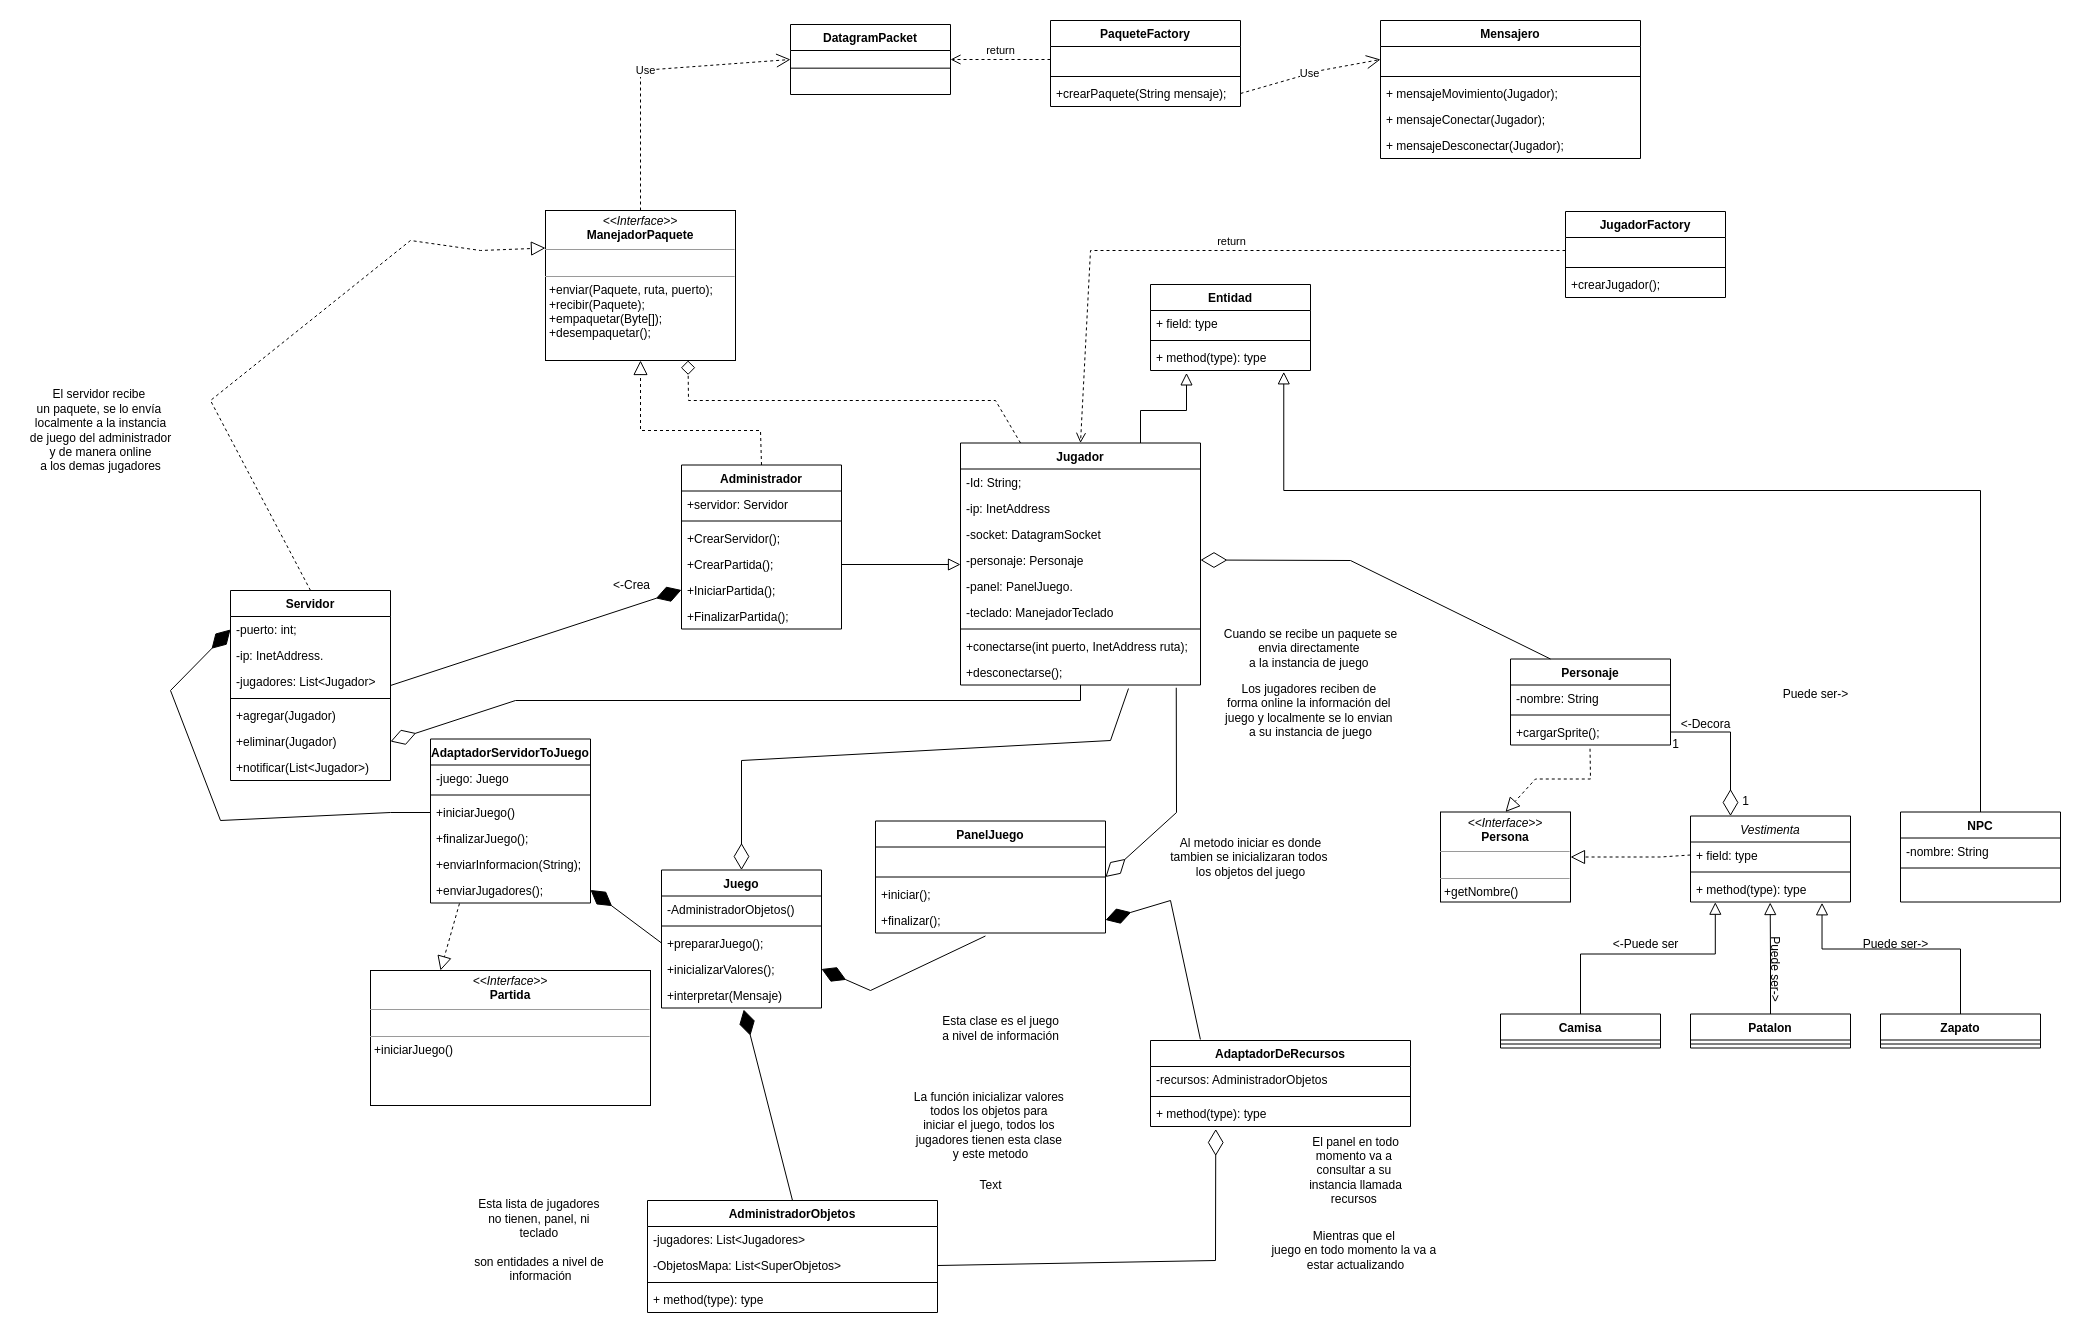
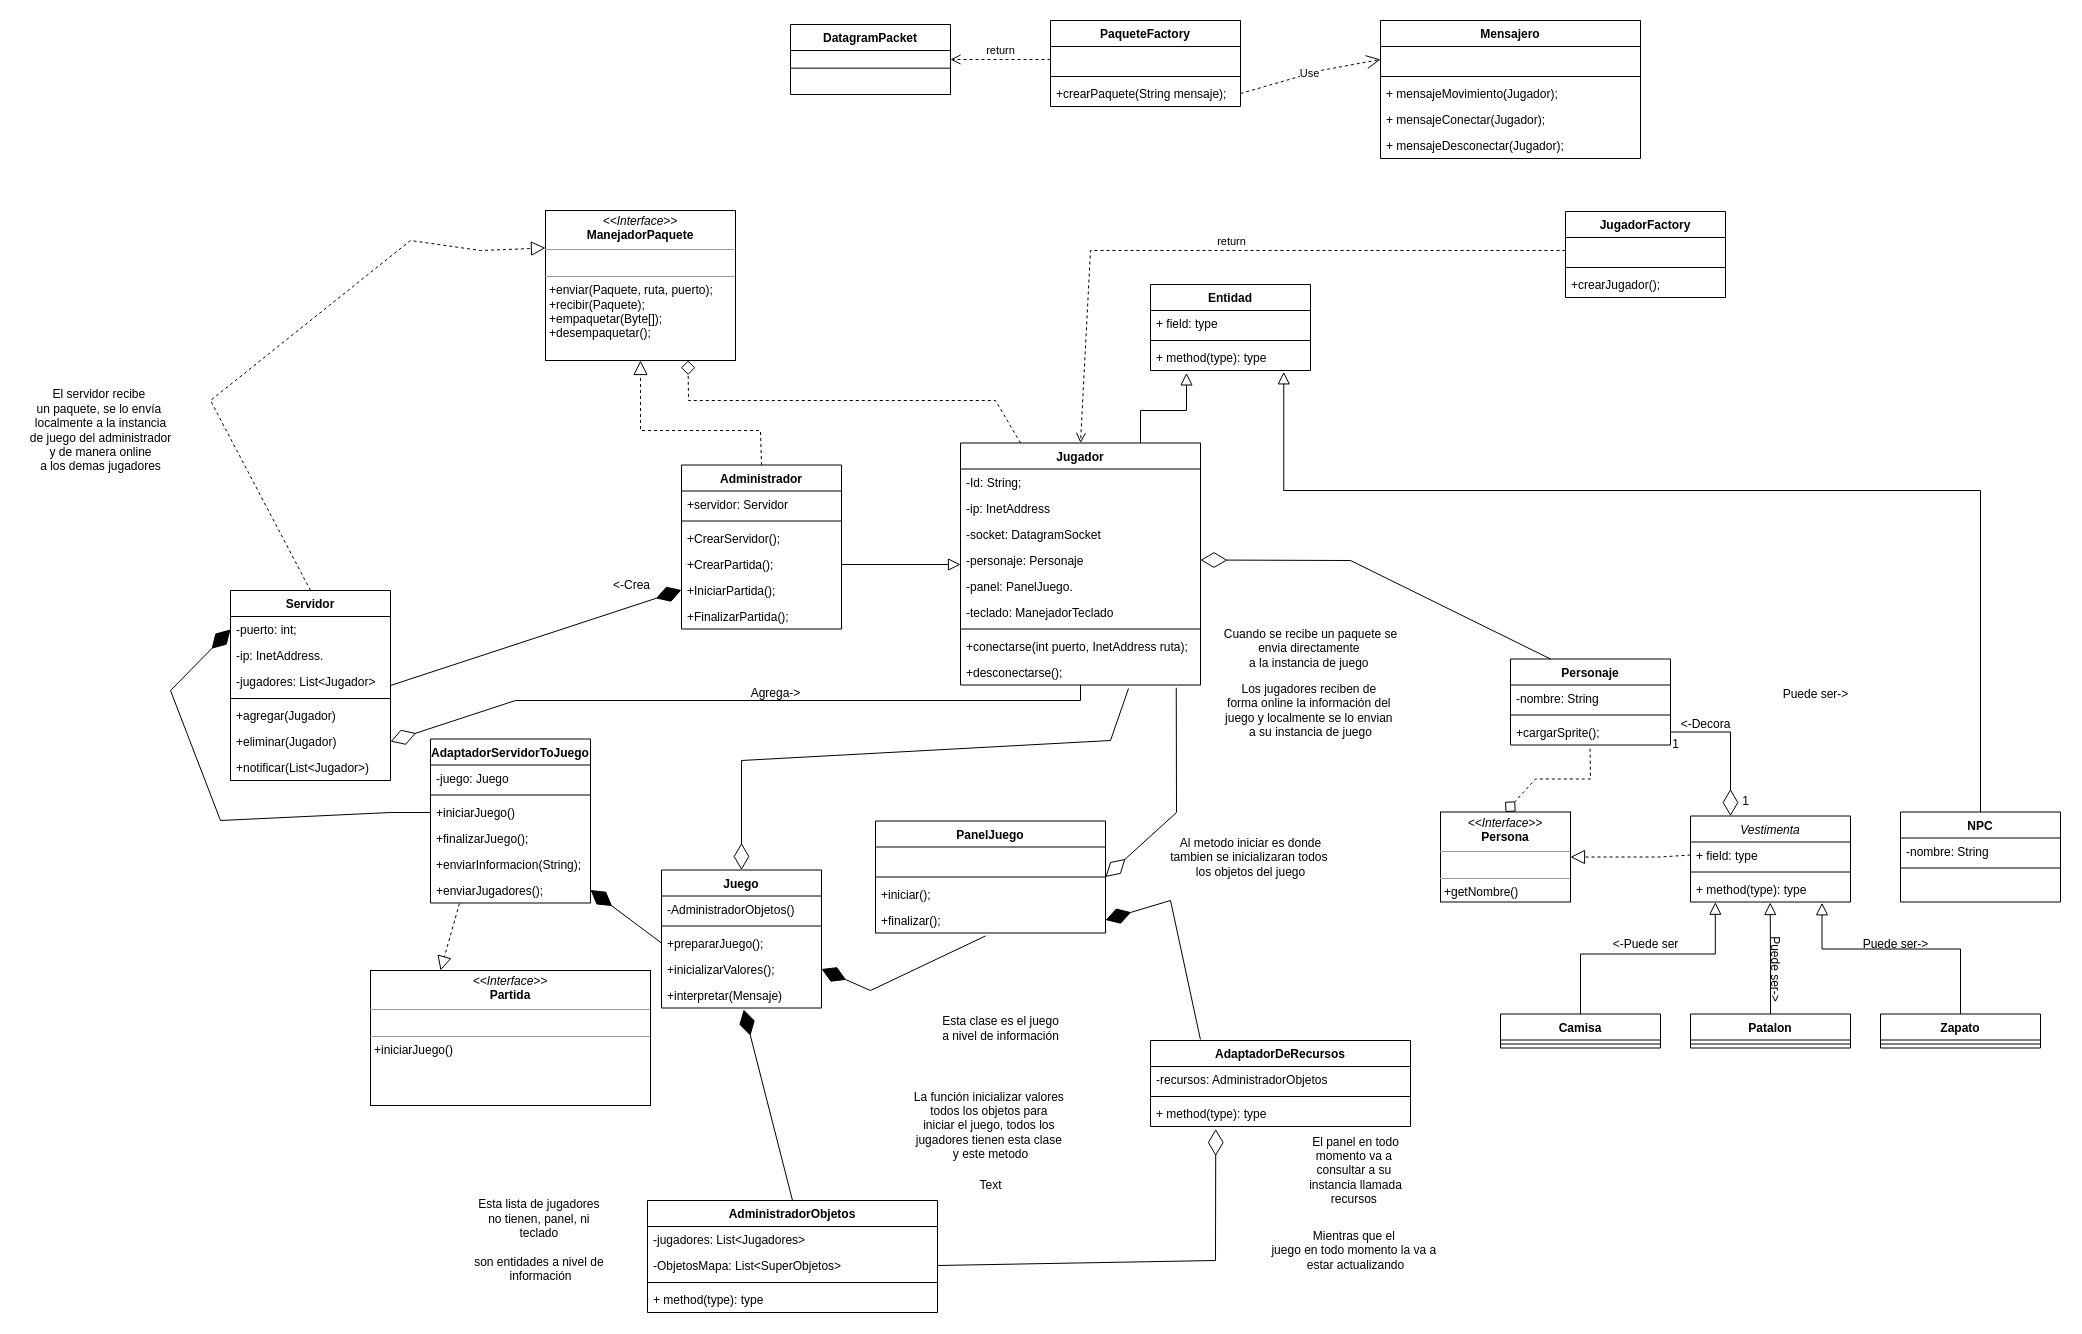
edge "<<Interface>> ManejadorPaquete +enviar(Paquete, ruta, puerto); +recibir(Paquete); +empaquetar(Byte[]); +desempaquetar();" -> "DatagramPacket": removed, label "Use"
node "Agrega->": added
edge "+cargarSprite();" -> "<<Interface>> Persona +getNombre()": arrowhead block -> diamond
